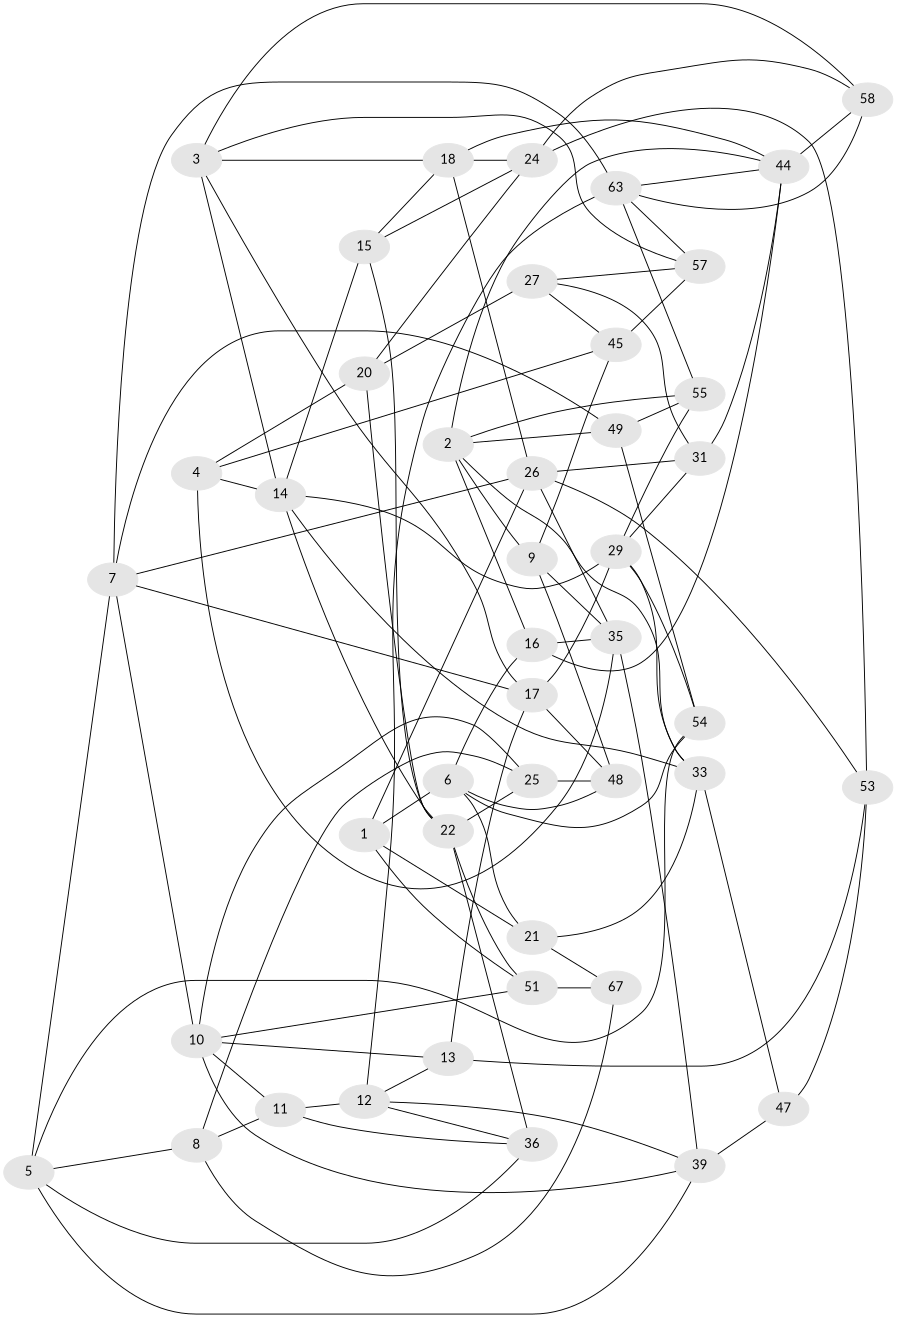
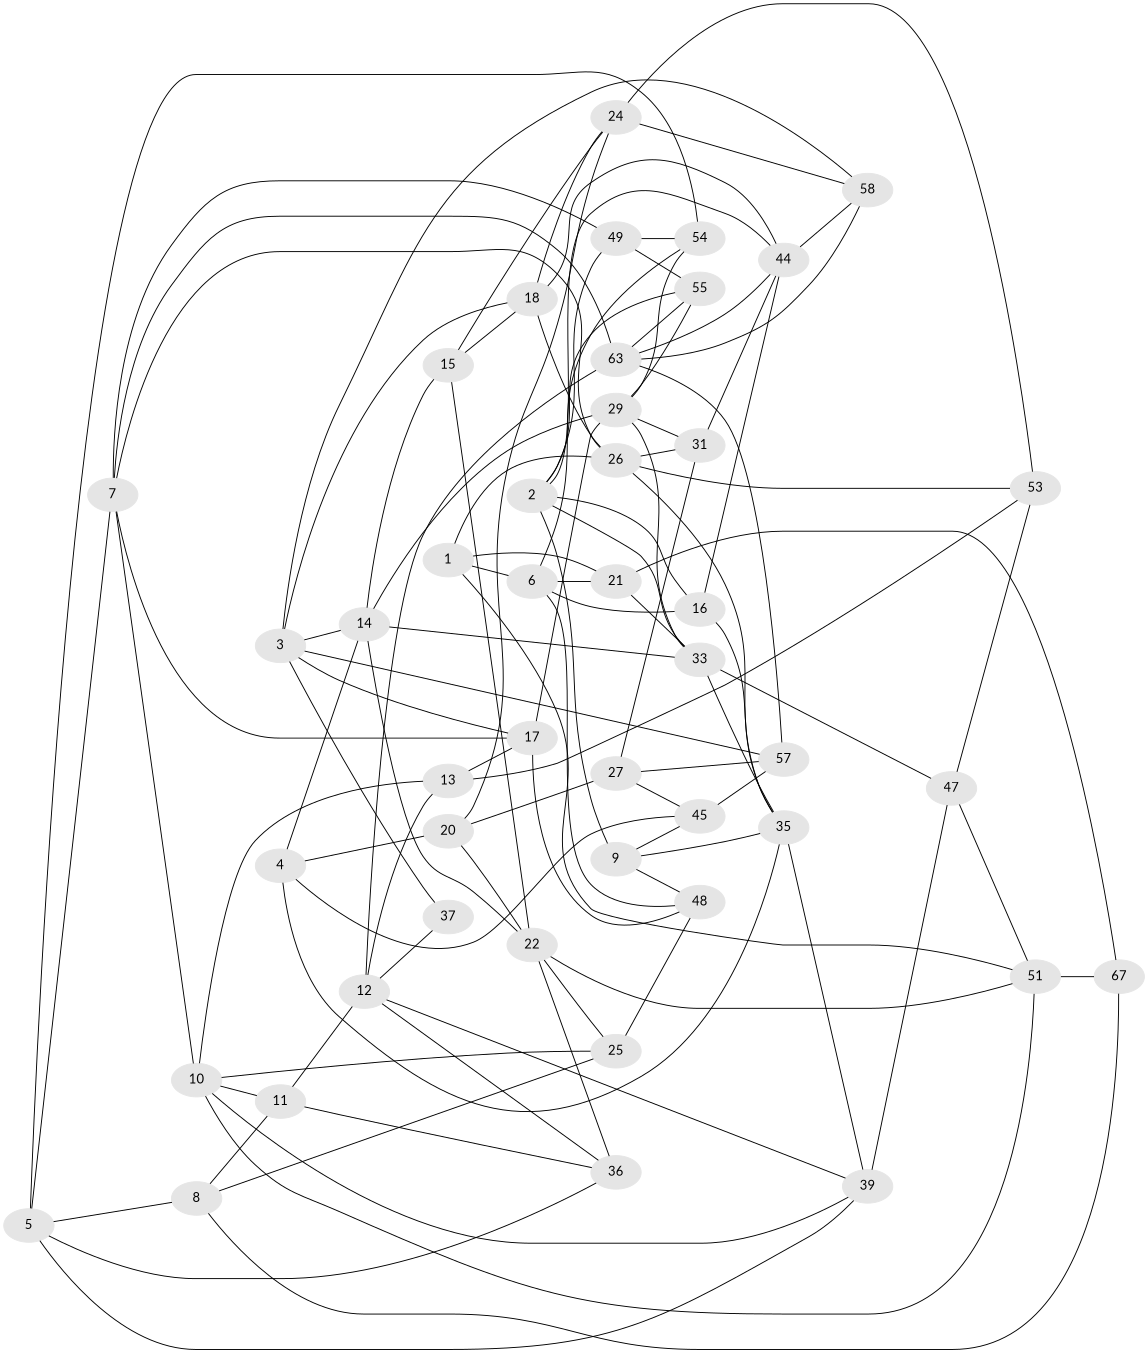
edge "33" -- "35": added
edge "47" -- "51": added
node "37": added
